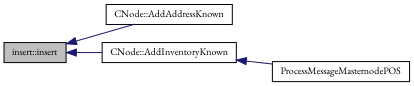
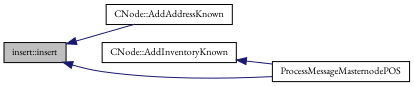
edge "CNode::AddInventoryKnown" -> "insert::insert": now "ProcessMessageMasternodePOS" -> "insert::insert"
